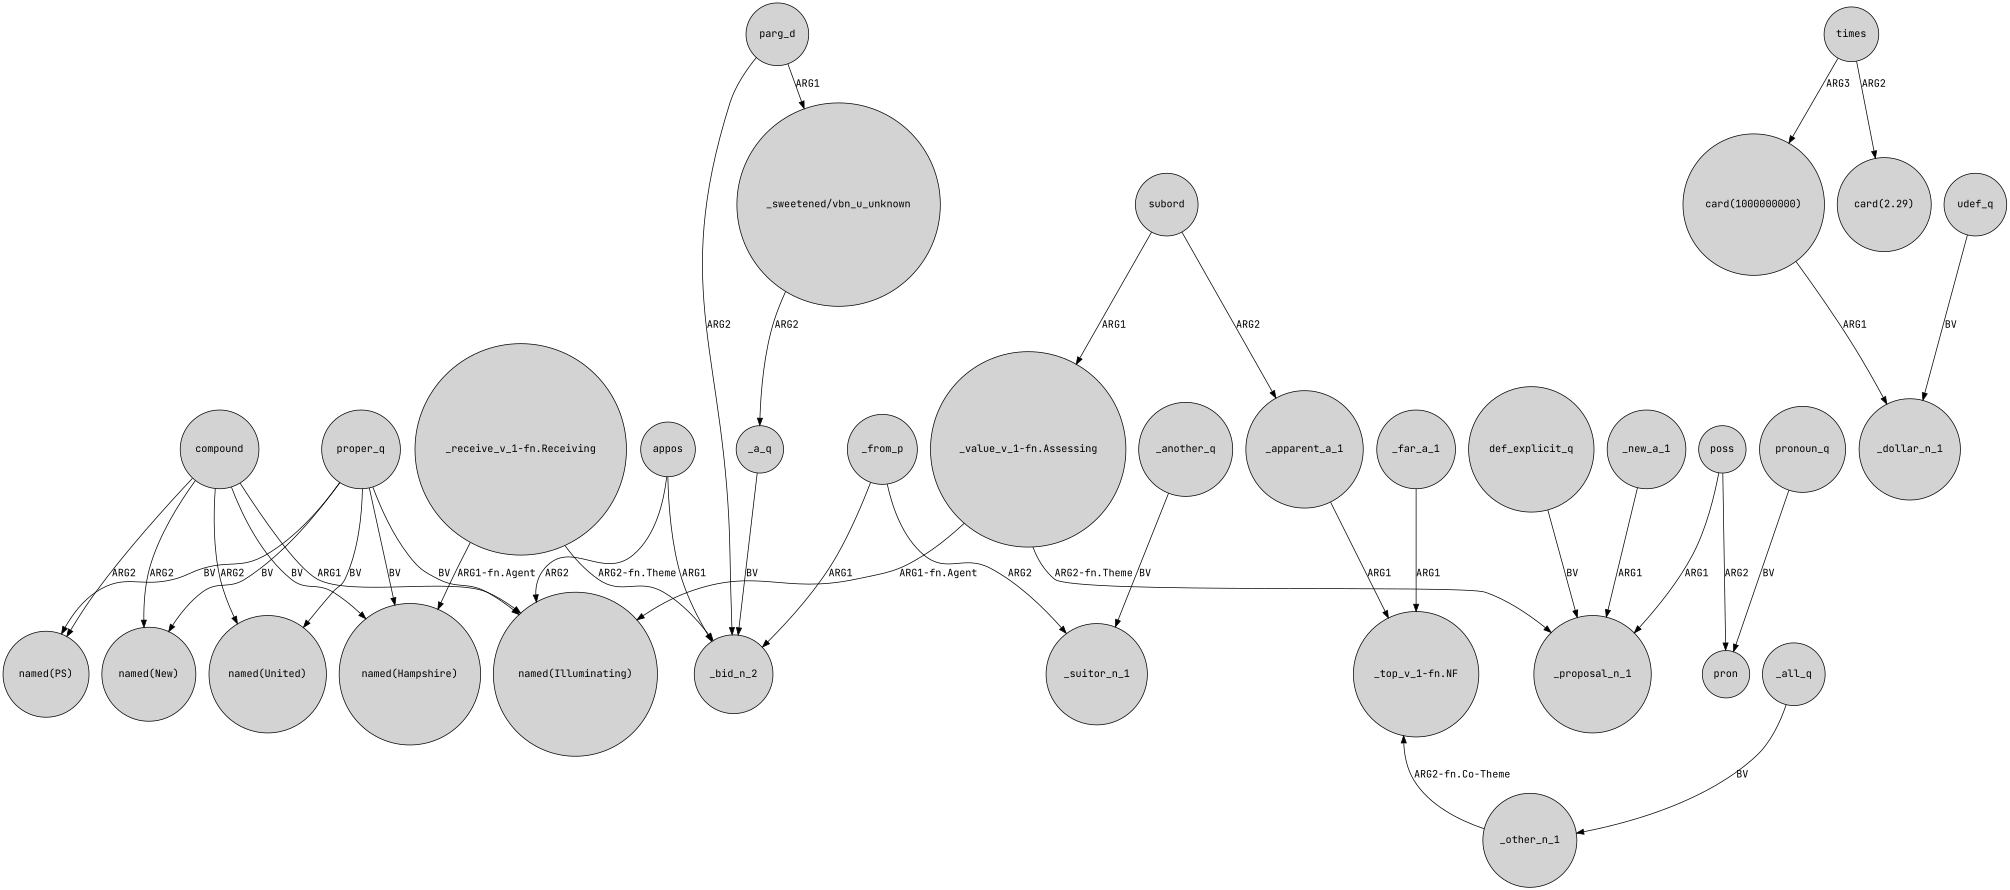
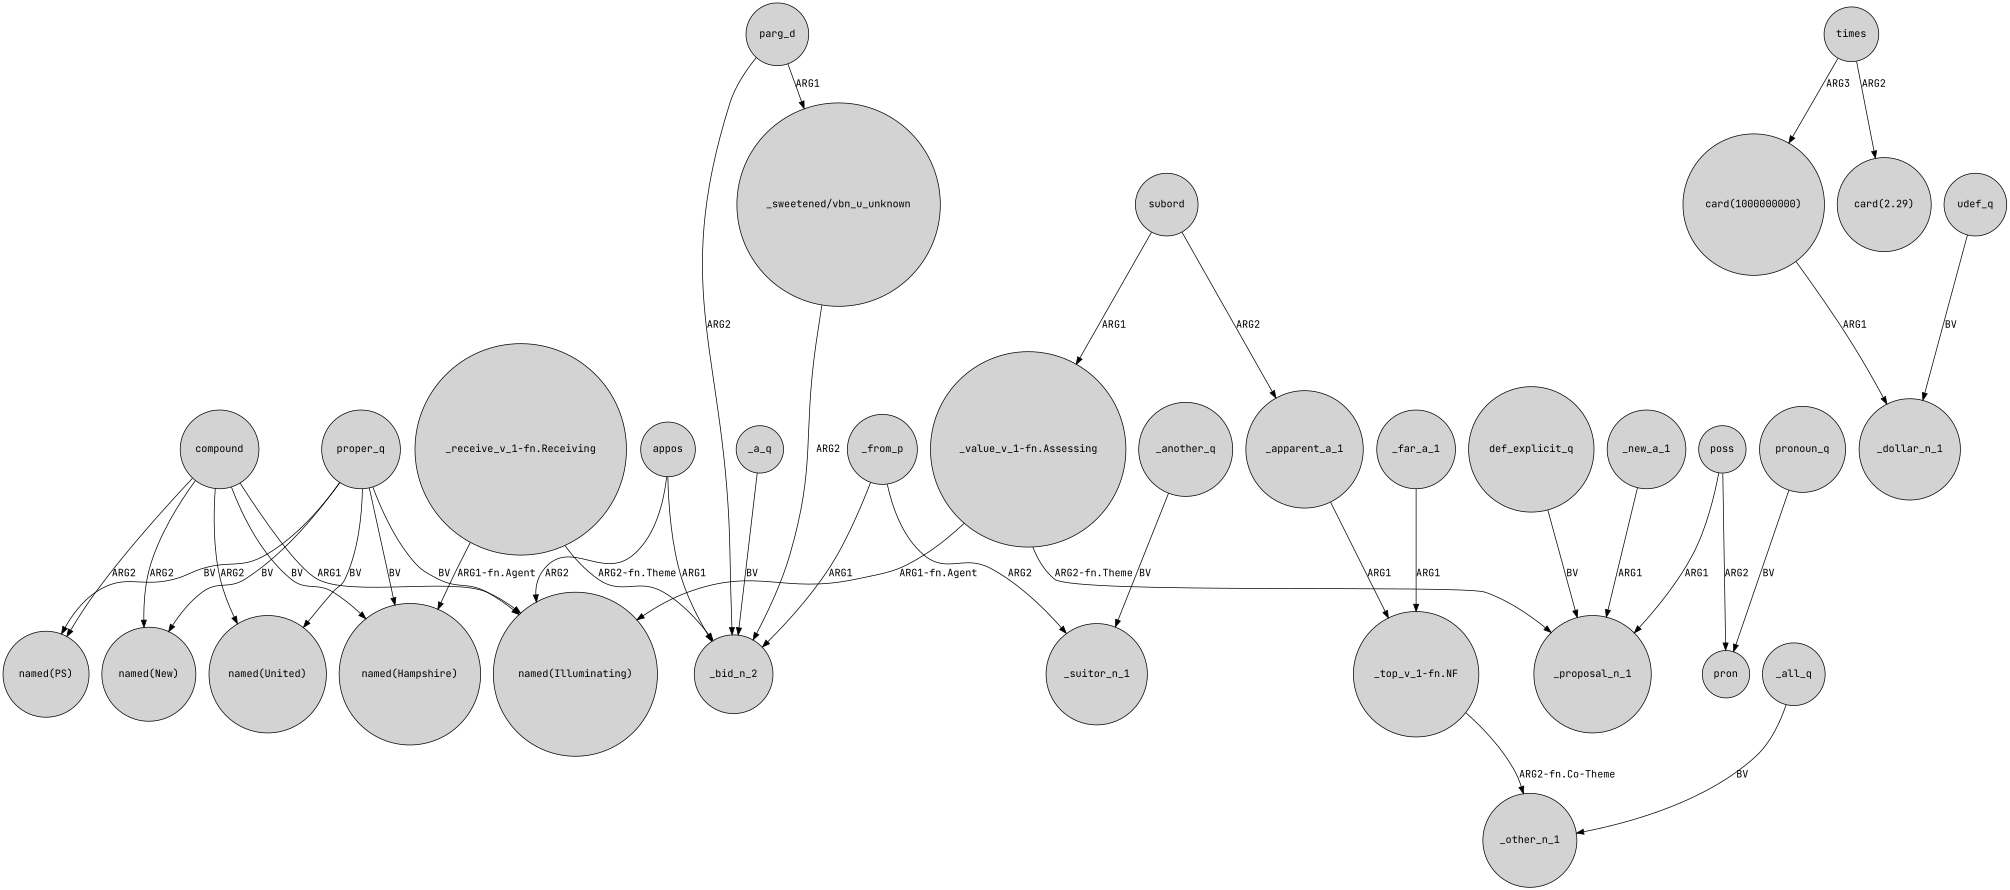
edge "_sweetened/vbn_u_unknown" -> "_a_q": now "_sweetened/vbn_u_unknown" -> "_bid_n_2"
edge "_other_n_1" -> "_top_v_1-fn.NF": reversed
